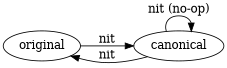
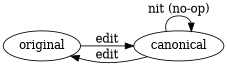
edge "original" -> "canonical": label "nit" -> "edit"
edge "canonical" -> "original": label "nit" -> "edit"
